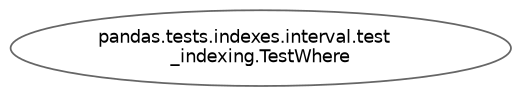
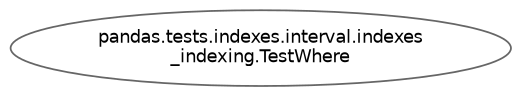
node "pandas.tests.indexes.interval.test _indexing.TestWhere": label "pandas.tests.indexes.interval.test _indexing.TestWhere" -> "pandas.tests.indexes.interval.indexes _indexing.TestWhere"
